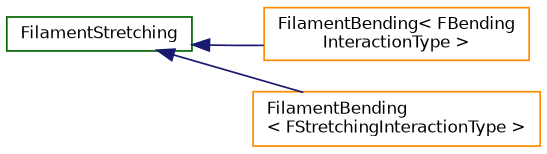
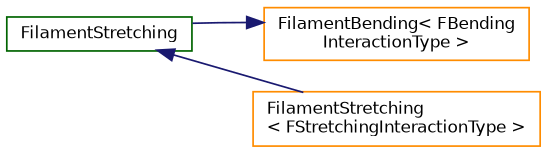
edge "FilamentBending< FBending InteractionType >" -> "FilamentStretching": reversed
node "FilamentBending < FStretchingInteractionType >": label "FilamentBending < FStretchingInteractionType >" -> "FilamentStretching < FStretchingInteractionType >"
